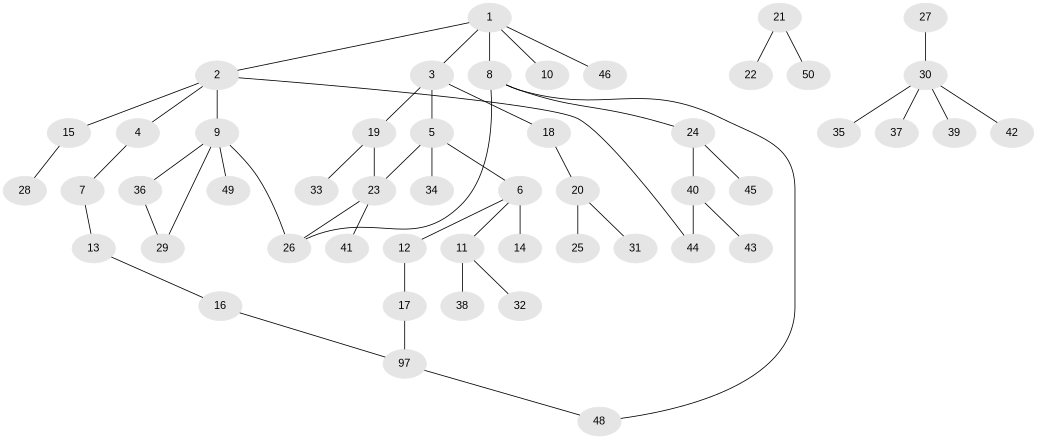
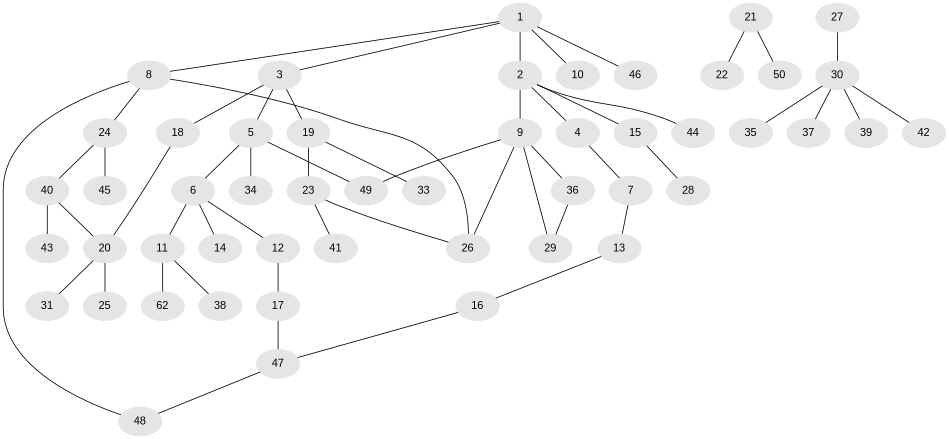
edge "5" -- "23": now "5" -- "49"
edge "40" -- "44": now "40" -- "20"
node "32": label "32" -> "62"
node "97": label "97" -> "47"
